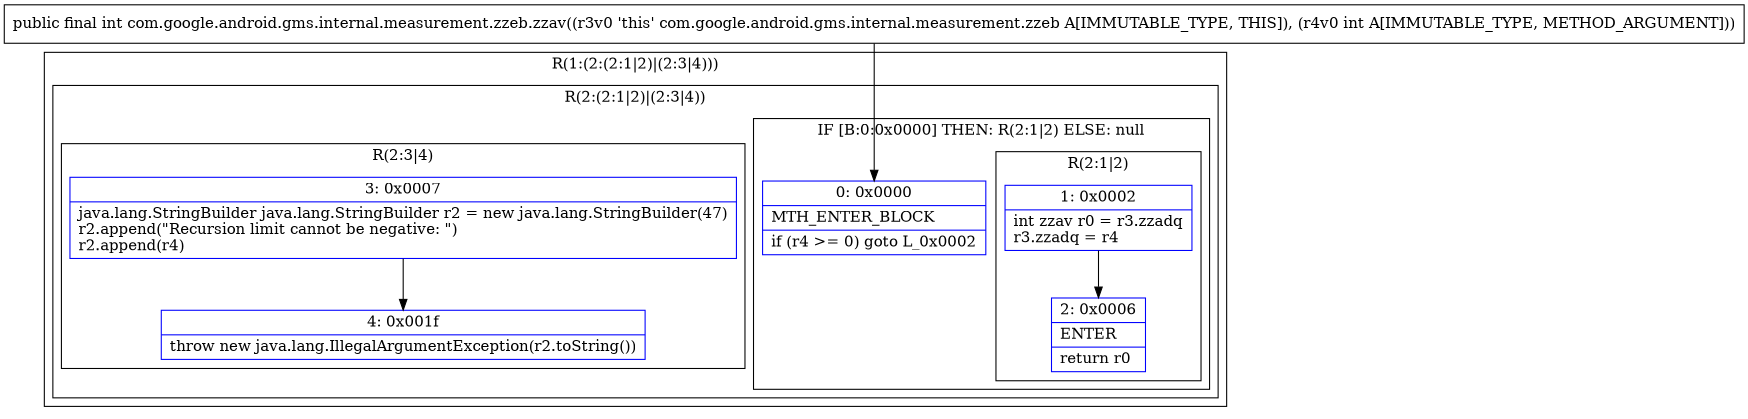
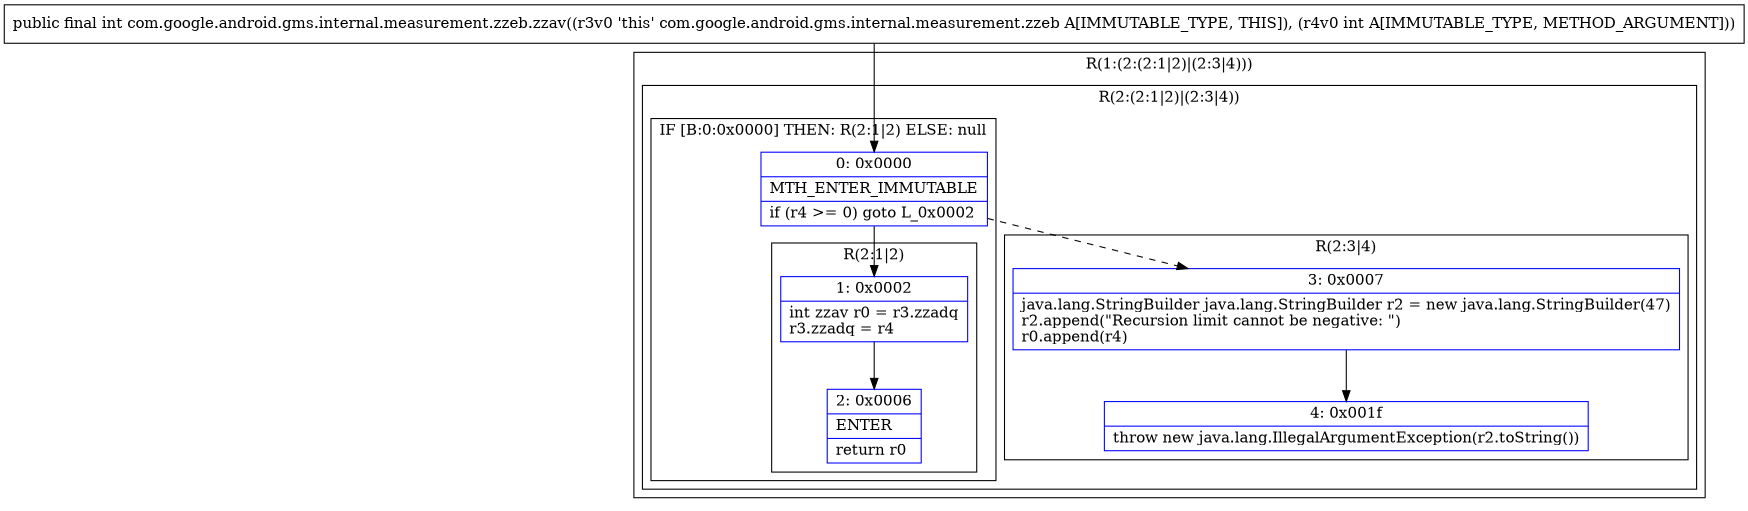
node "0: 0x0000": text "MTH_ENTER_BLOCK" -> "MTH_ENTER_IMMUTABLE"
edge "0: 0x0000" -> "3: 0x0007": added
node "3: 0x0007": text "r2.append(r4)" -> "r0.append(r4)"
edge "0: 0x0000" -> "1: 0x0002": added
